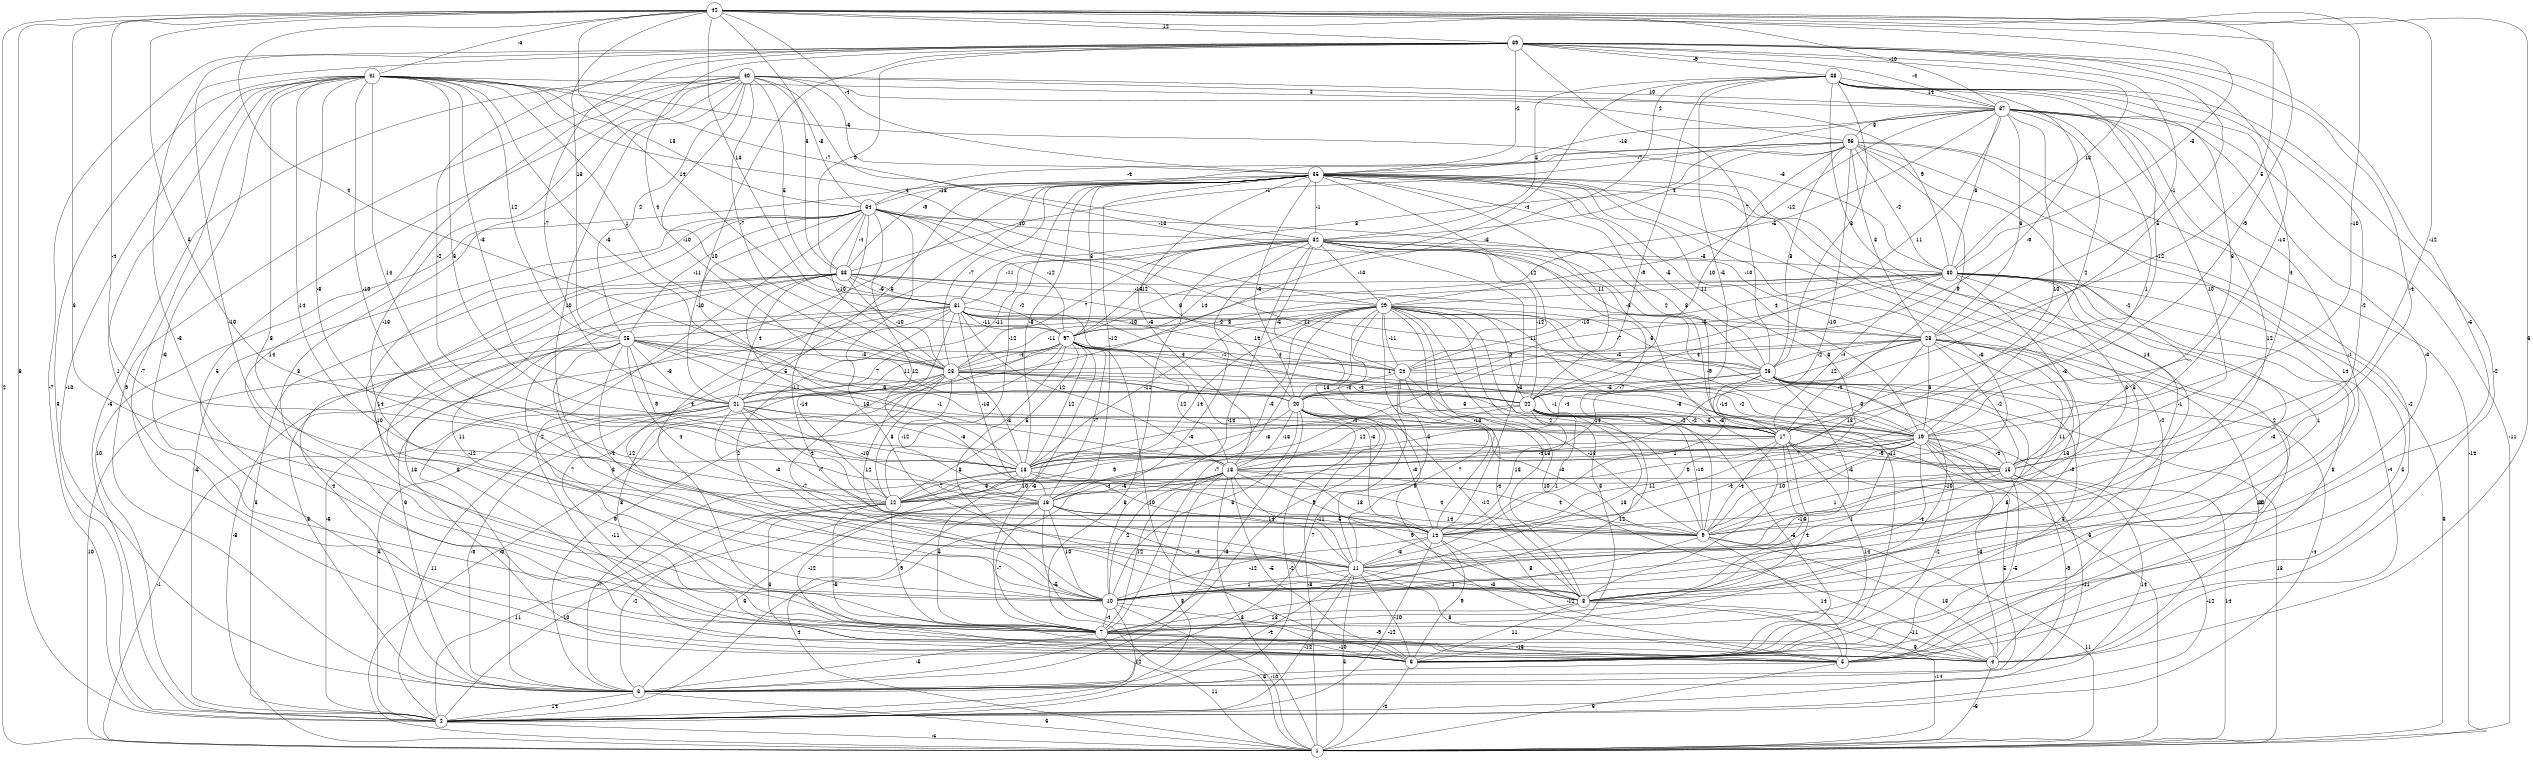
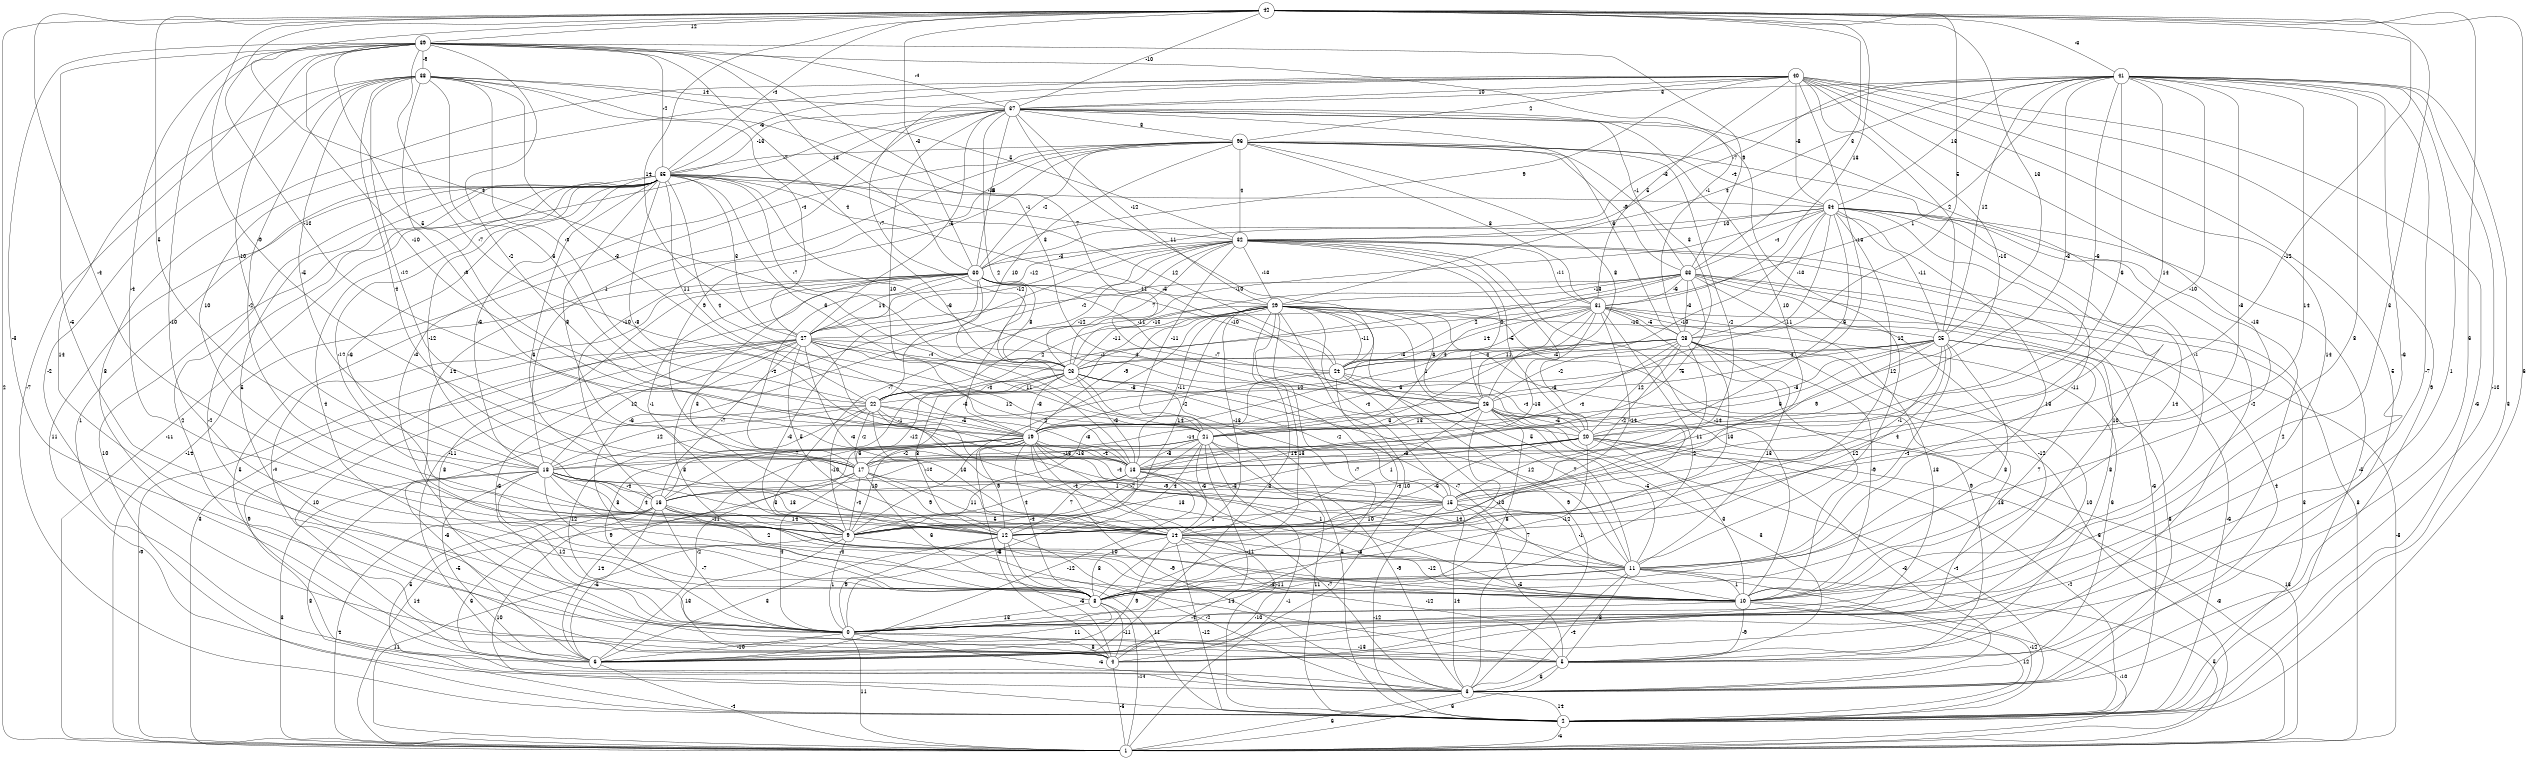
node "97": label "97" -> "27"
edge "23" -- "17": now "19" -- "17"
node "7": label "7" -> "0"
edge "25" -- "1": removed, label "10"
